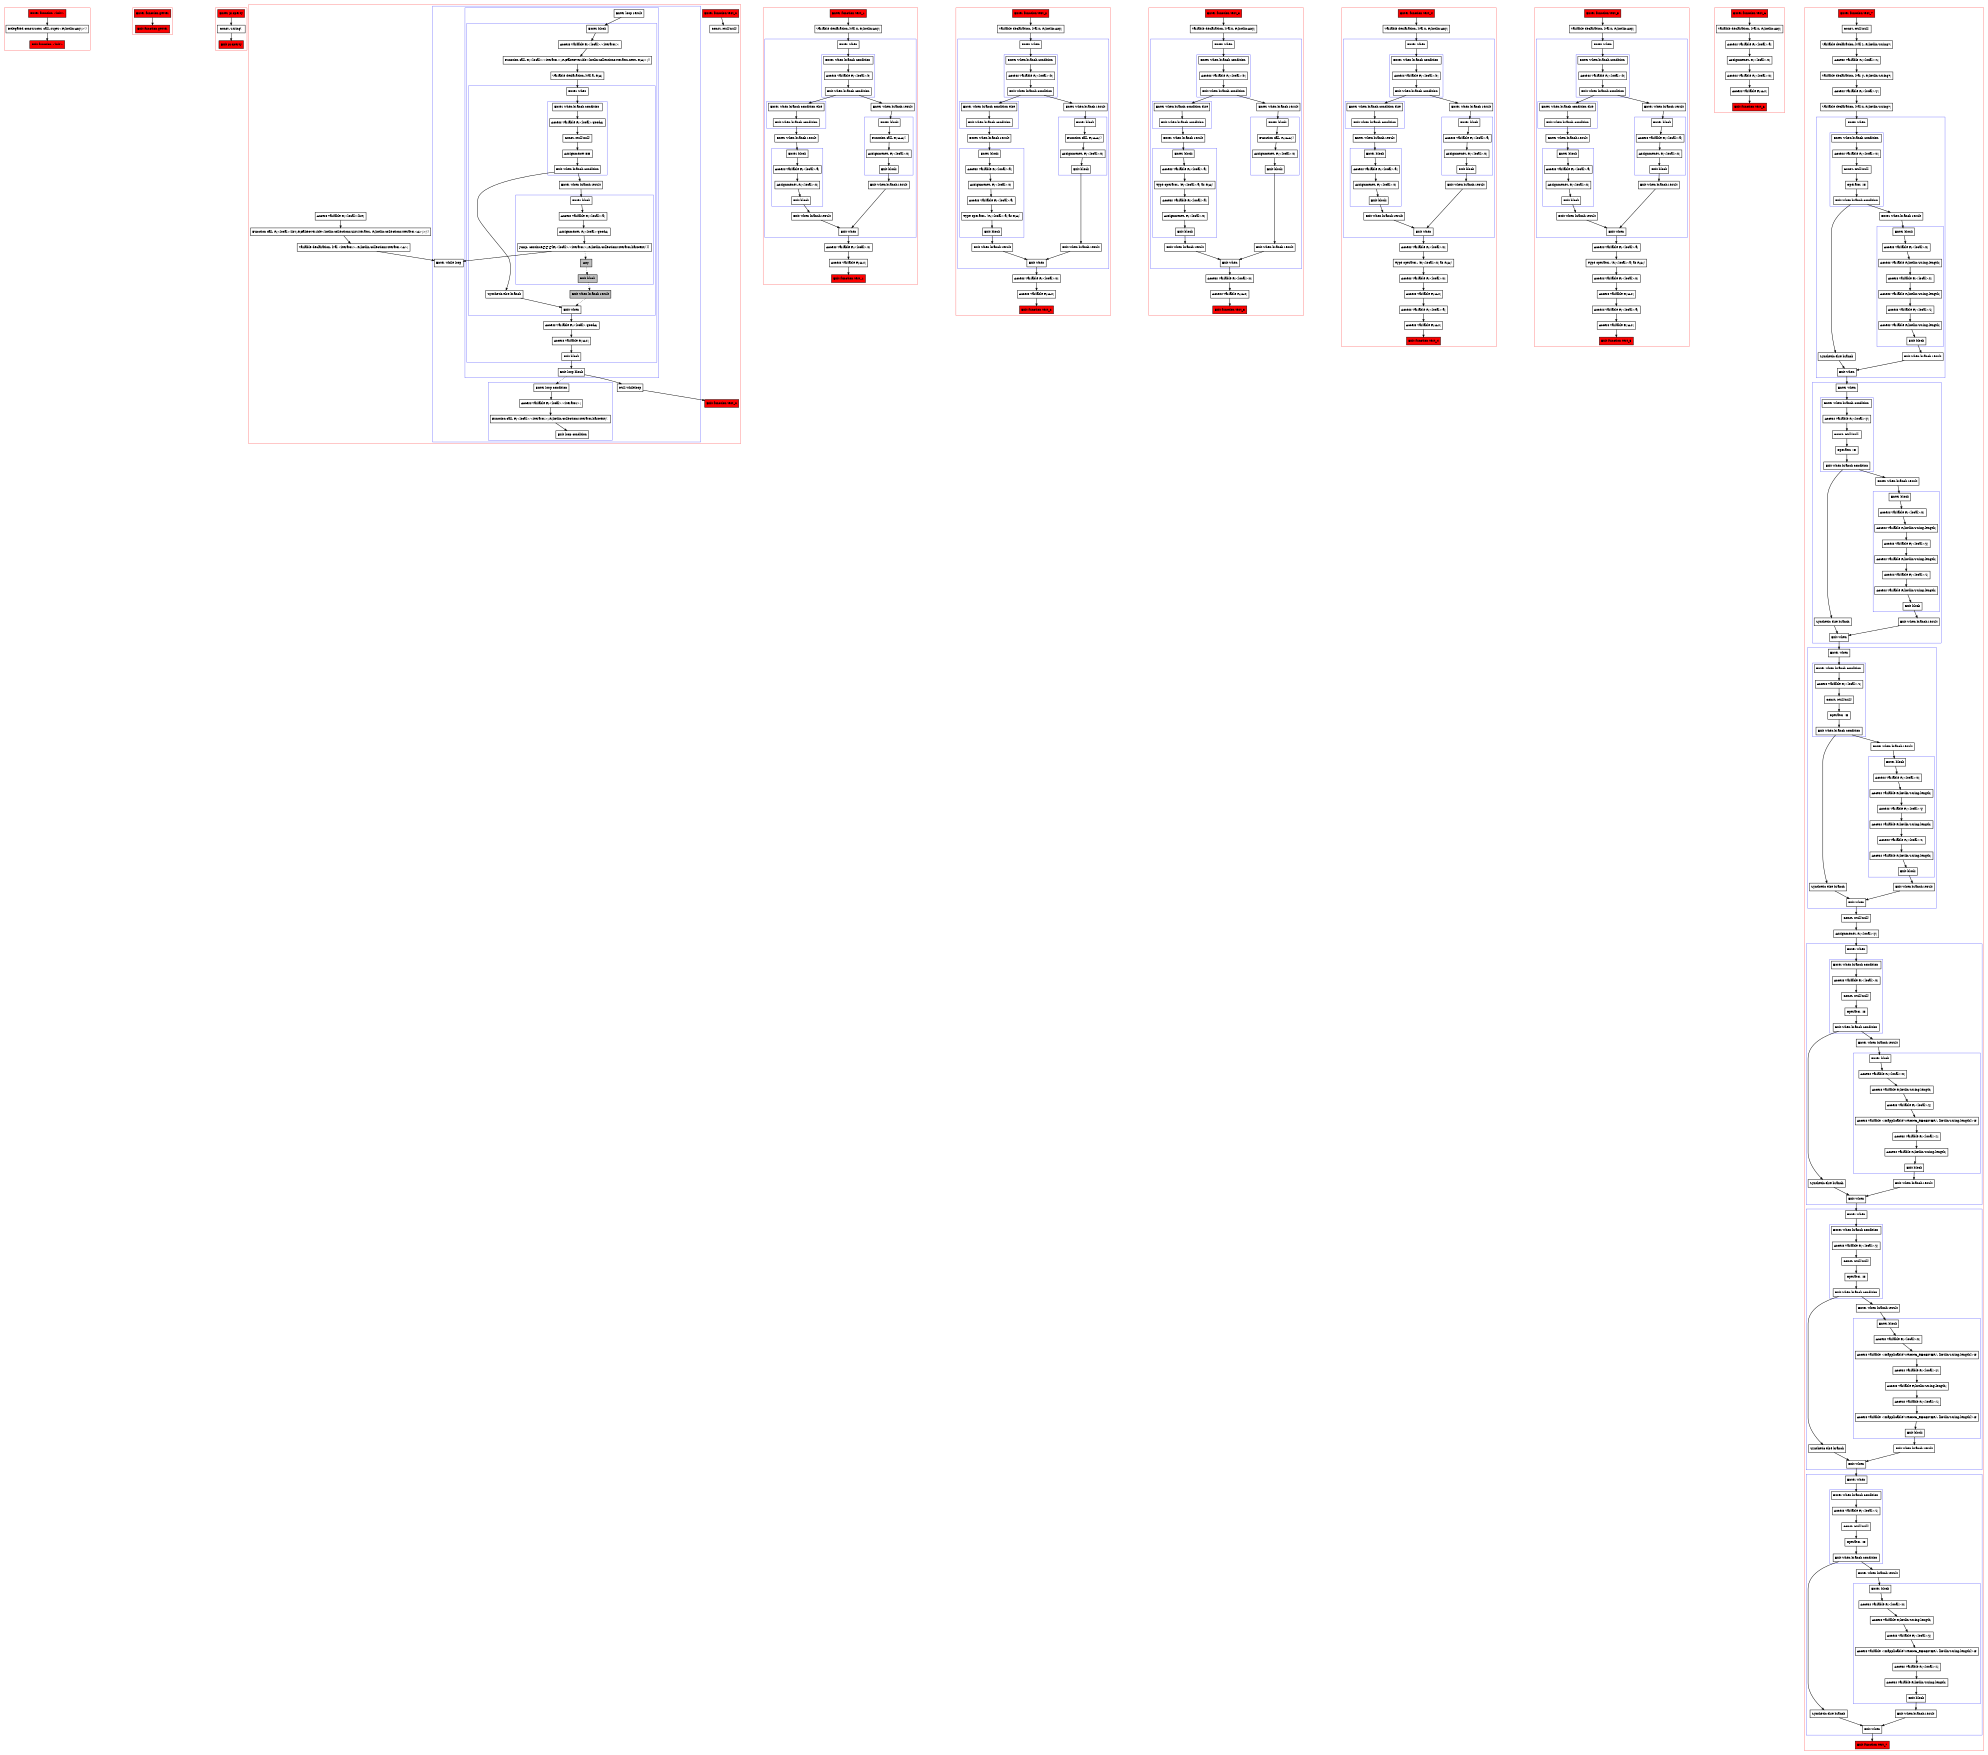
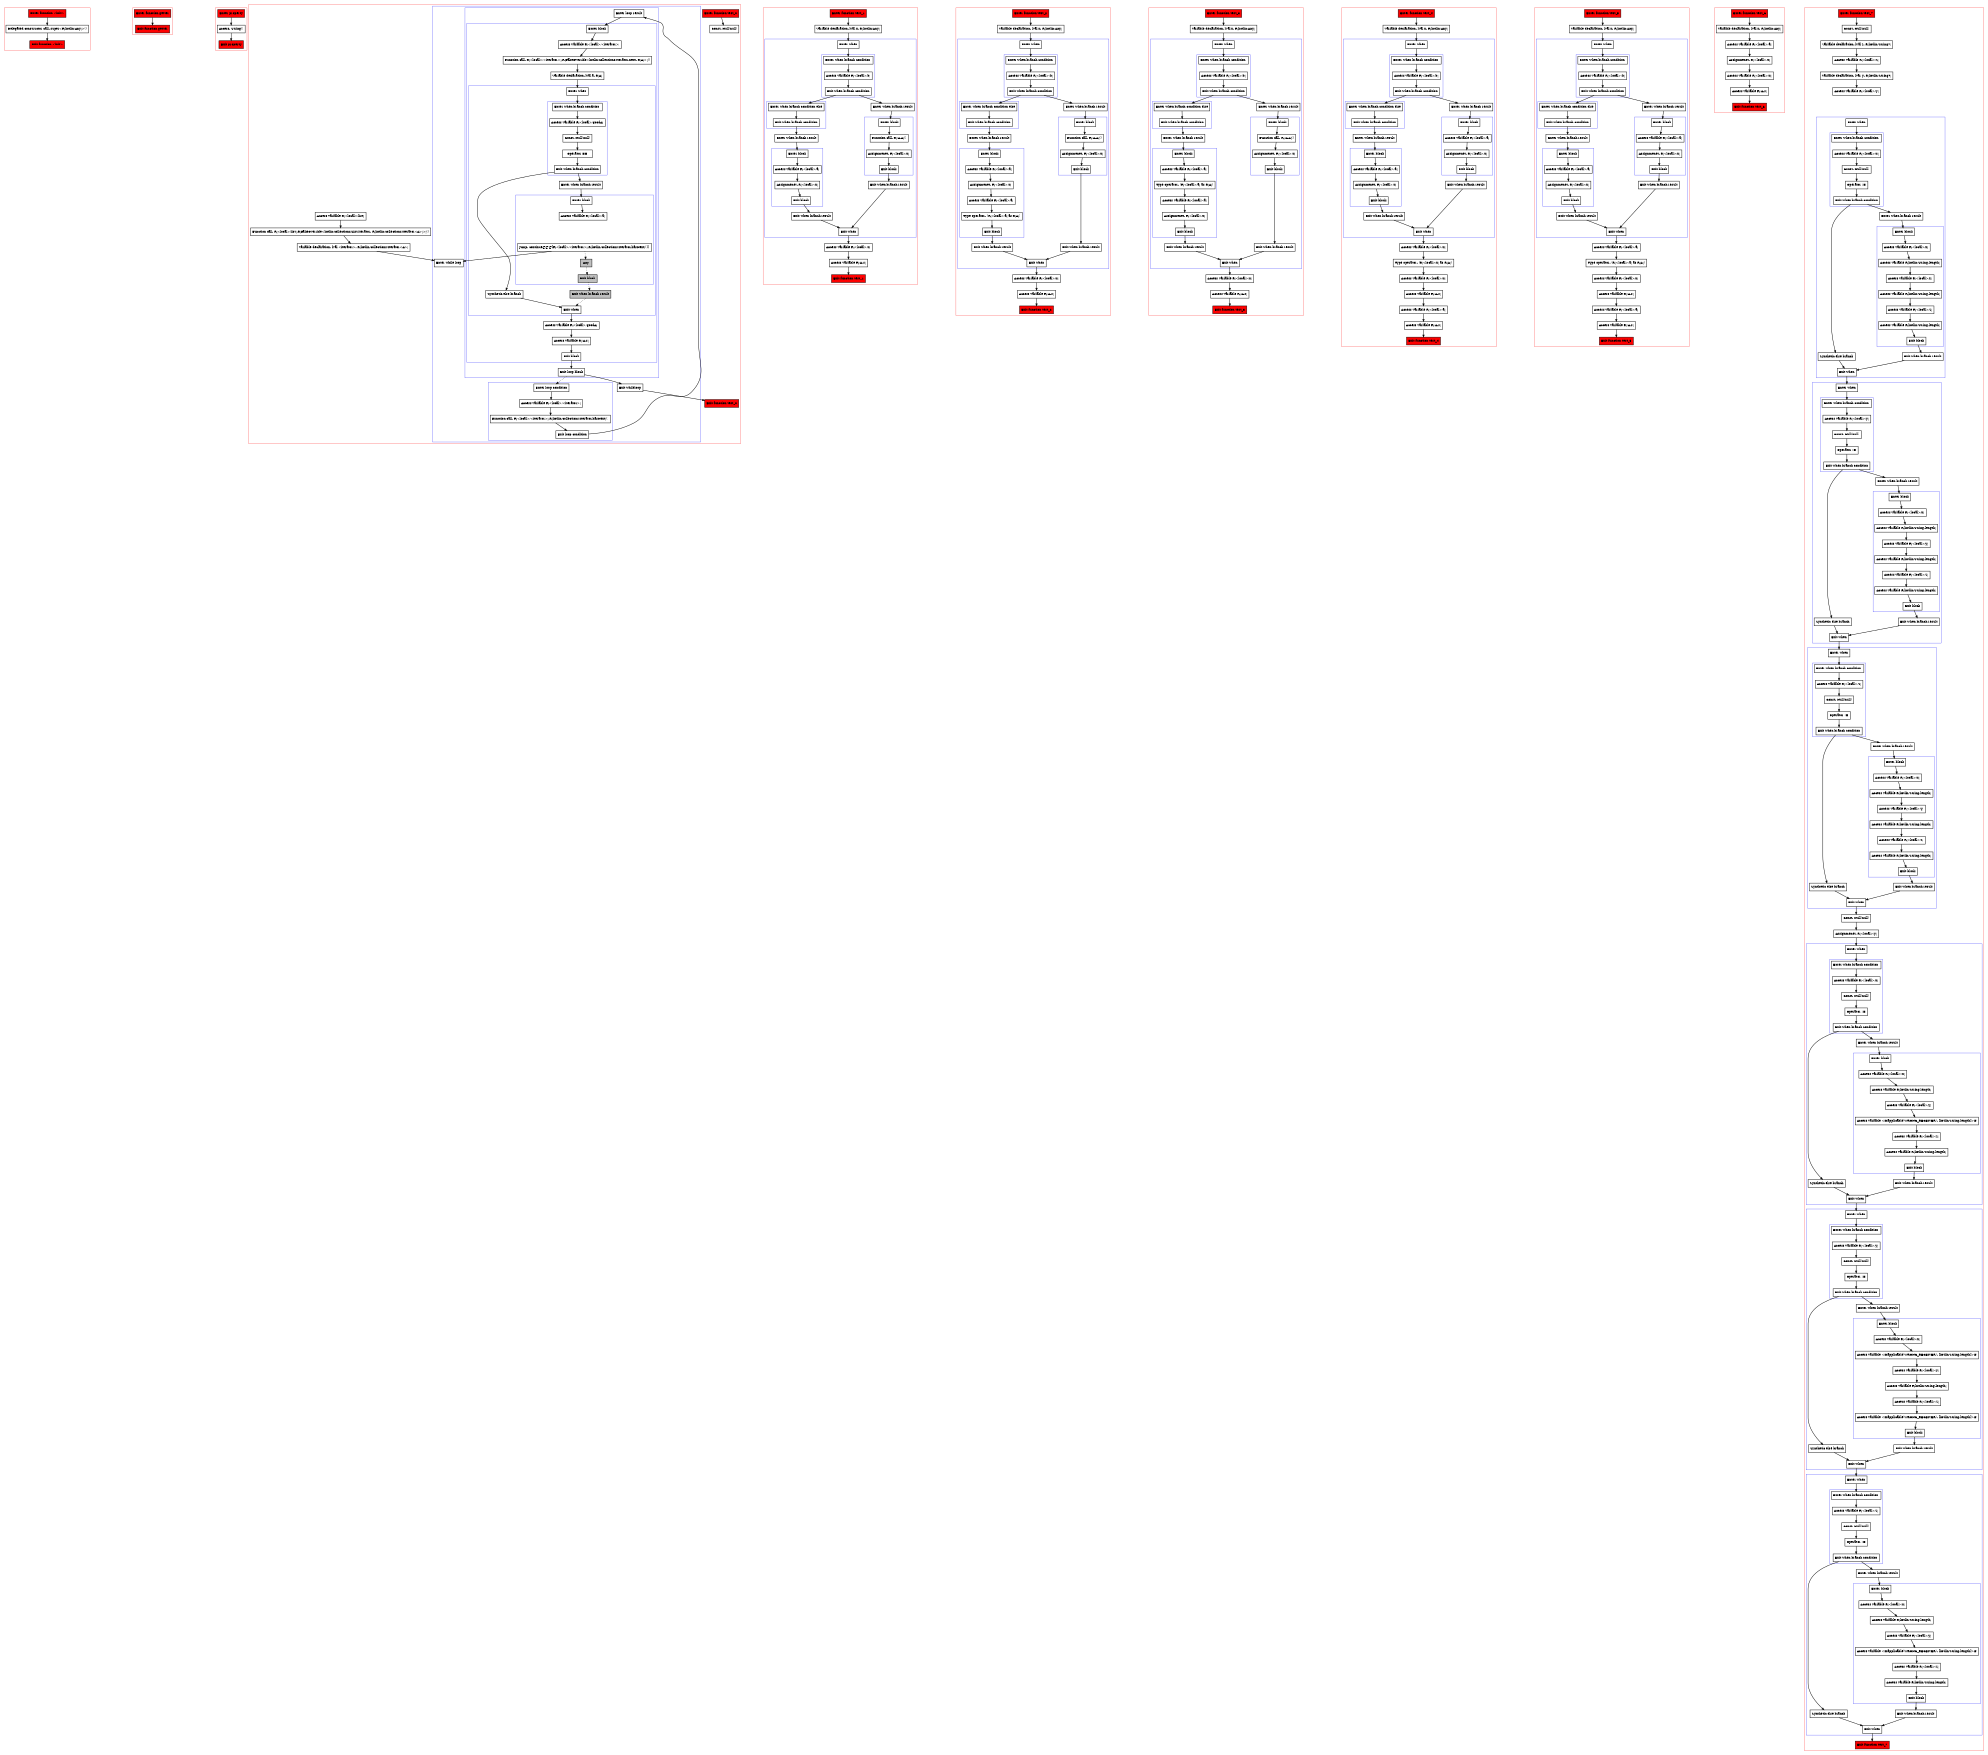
node "Const: String()": label "Const: String()" -> "Access: String()"
node "Variable declaration: lval x: R|kotlin/String?|": removed
node "Assignmenet ==": label "Assignmenet ==" -> "Operator =="
node "Assignmenet: R|<local>/goodA|": removed
edge "Exit loop condition" -> "Enter loop result": added
node "Null whileloop": label "Null whileloop" -> "Exit whileloop"
